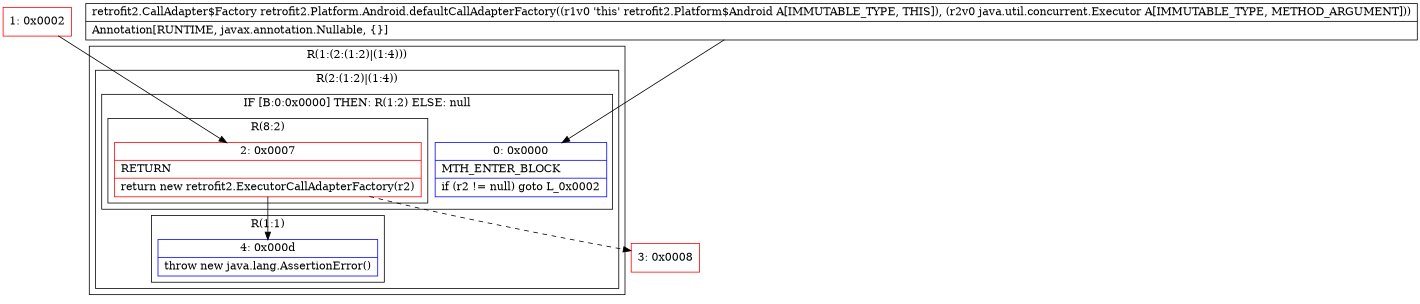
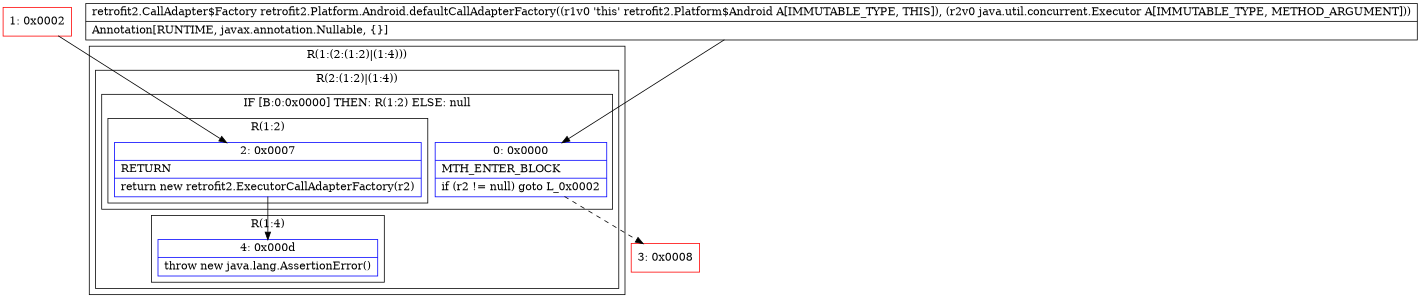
cluster "R(8:2)": label "R(8:2)" -> "R(1:2)"
node "2: 0x0007": color red -> blue
cluster "R(1:1)": label "R(1:1)" -> "R(1:4)"
edge "2: 0x0007" -> "3: 0x0008": now "0: 0x0000" -> "3: 0x0008"
